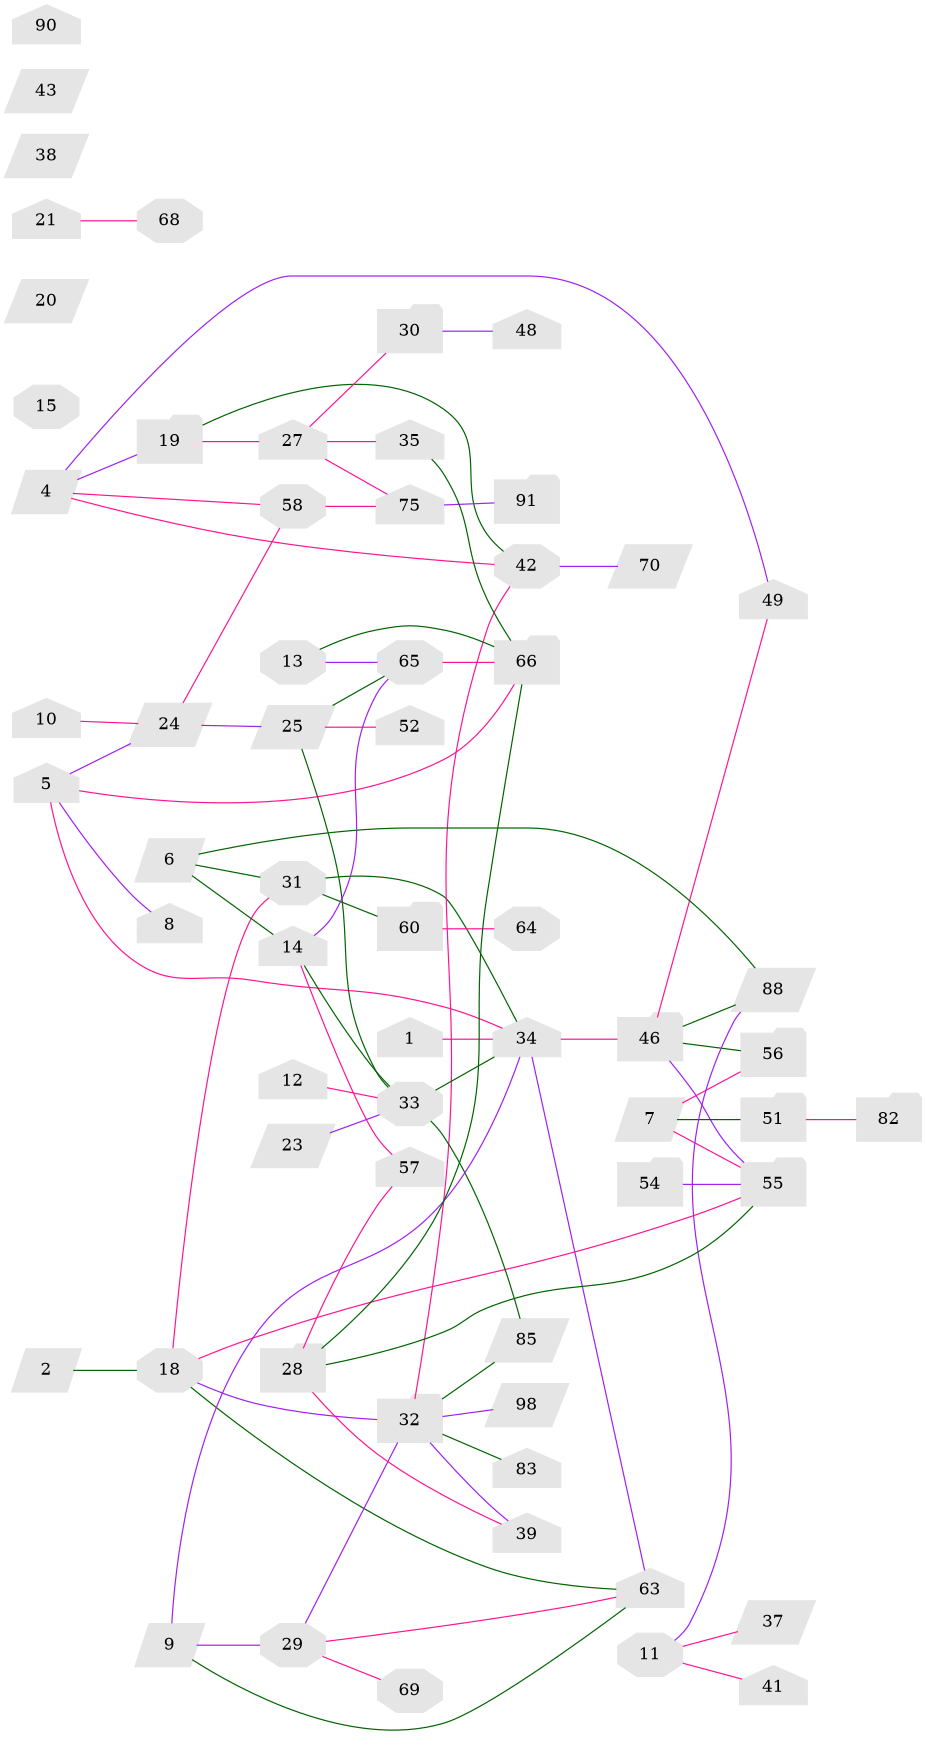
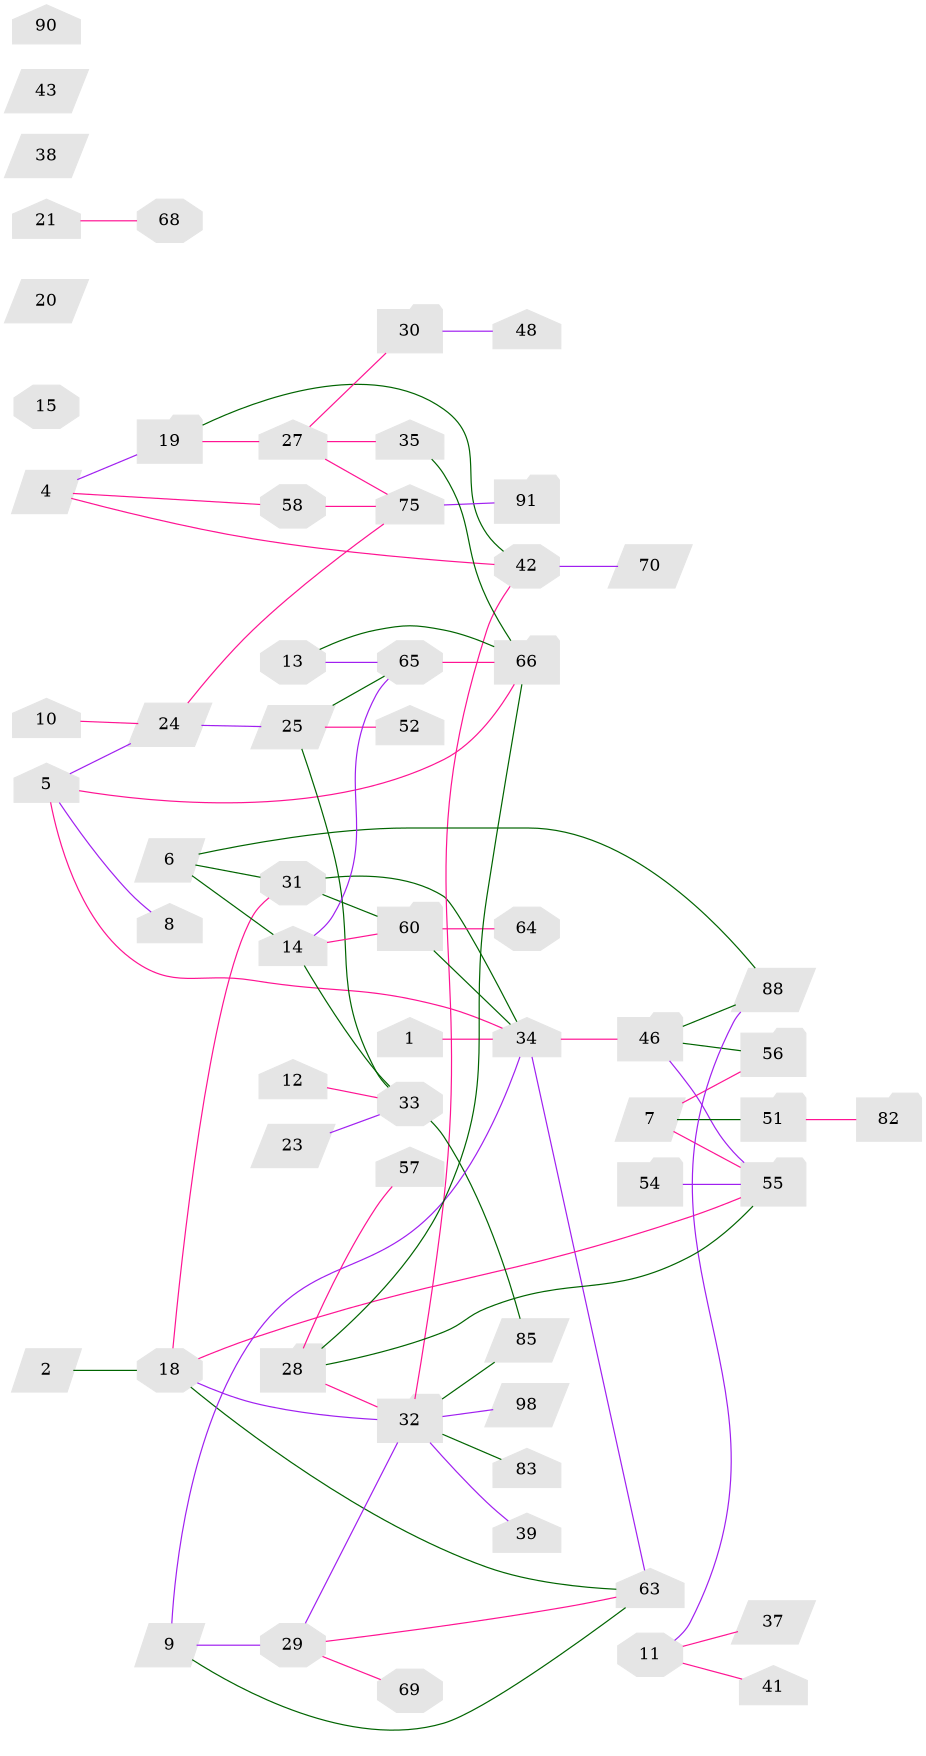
node "49": removed
edge "58" -- "24": now "75" -- "24"
edge "14" -- "57": now "14" -- "60"
edge "34" -- "33": now "34" -- "60"
edge "28" -- "39": now "28" -- "32"
